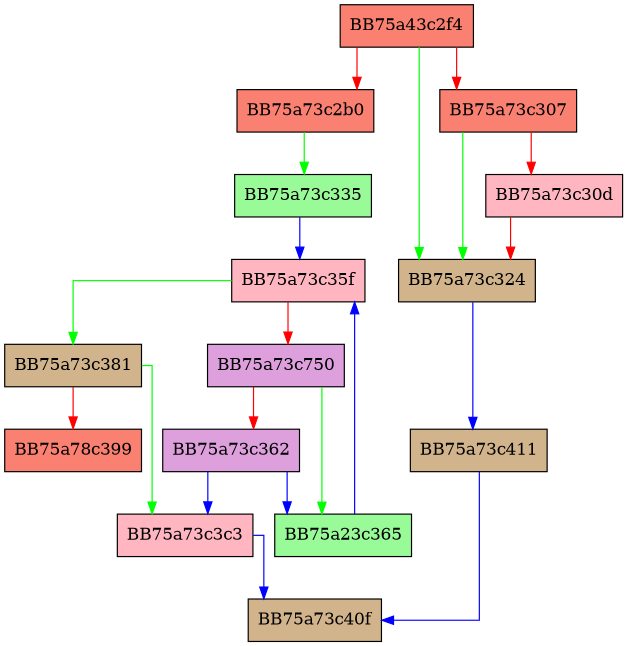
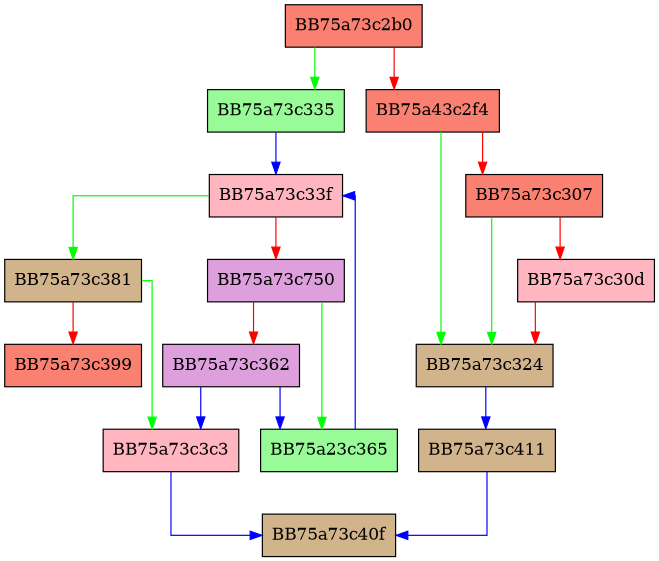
edge "BB75a43c2f4" -> "BB75a73c2b0": reversed
node "BB75a73c35f": label "BB75a73c35f" -> "BB75a73c33f"
node "BB75a78c399": label "BB75a78c399" -> "BB75a73c399"
